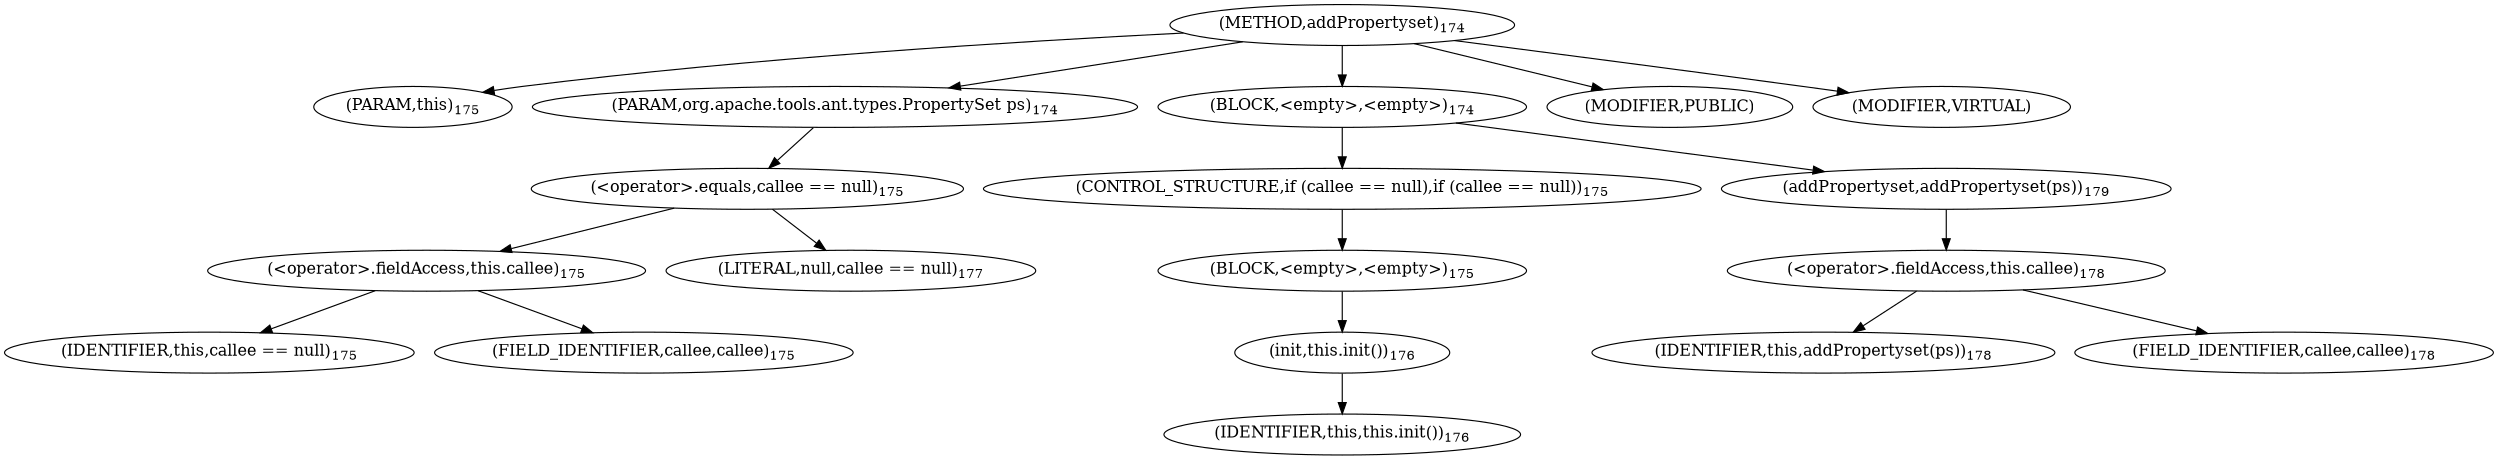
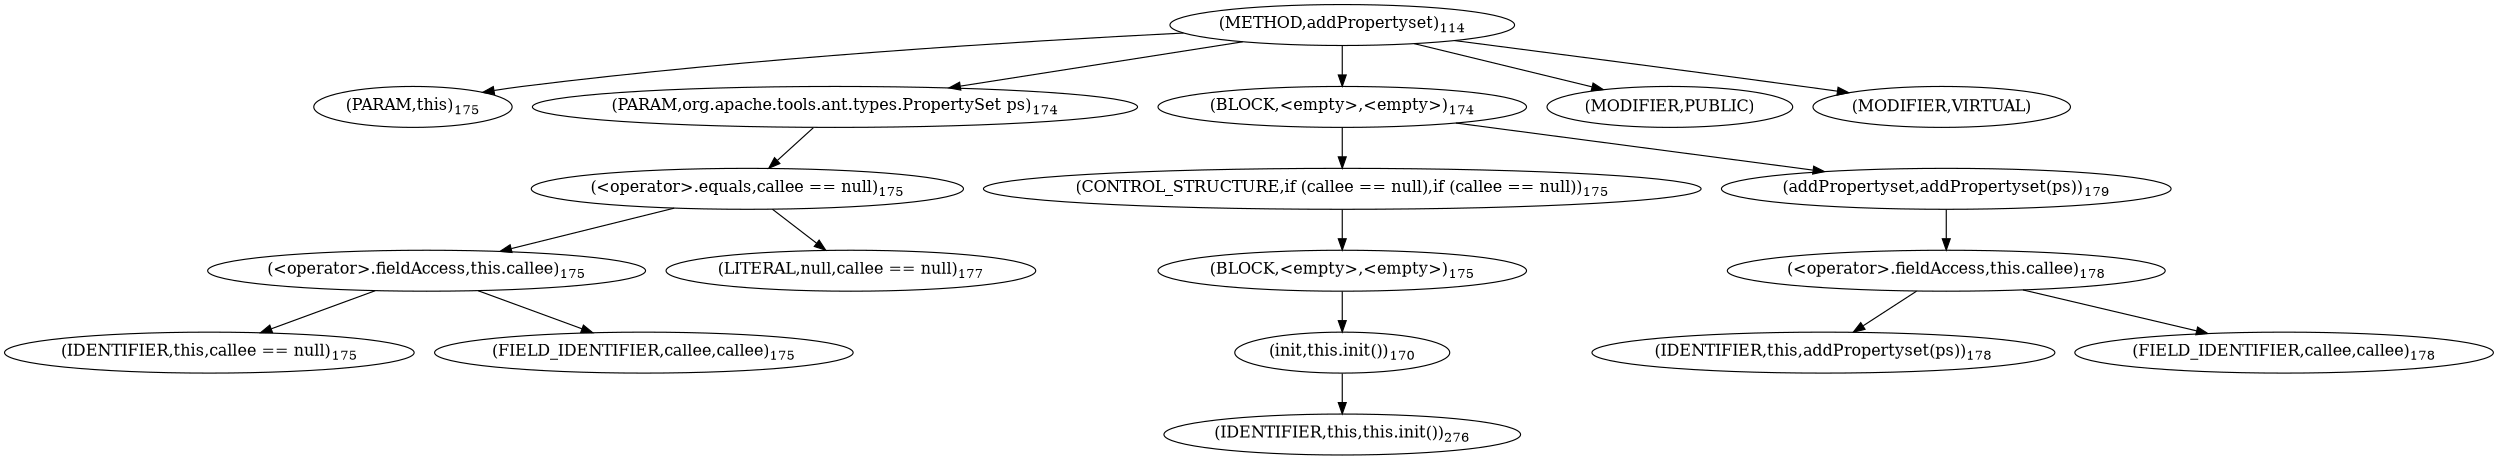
node "(METHOD,addPropertyset)": text "174" -> "114"
node "(init,this.init())": text "176" -> "170"
node "(IDENTIFIER,this,this.init())": text "176" -> "276"
